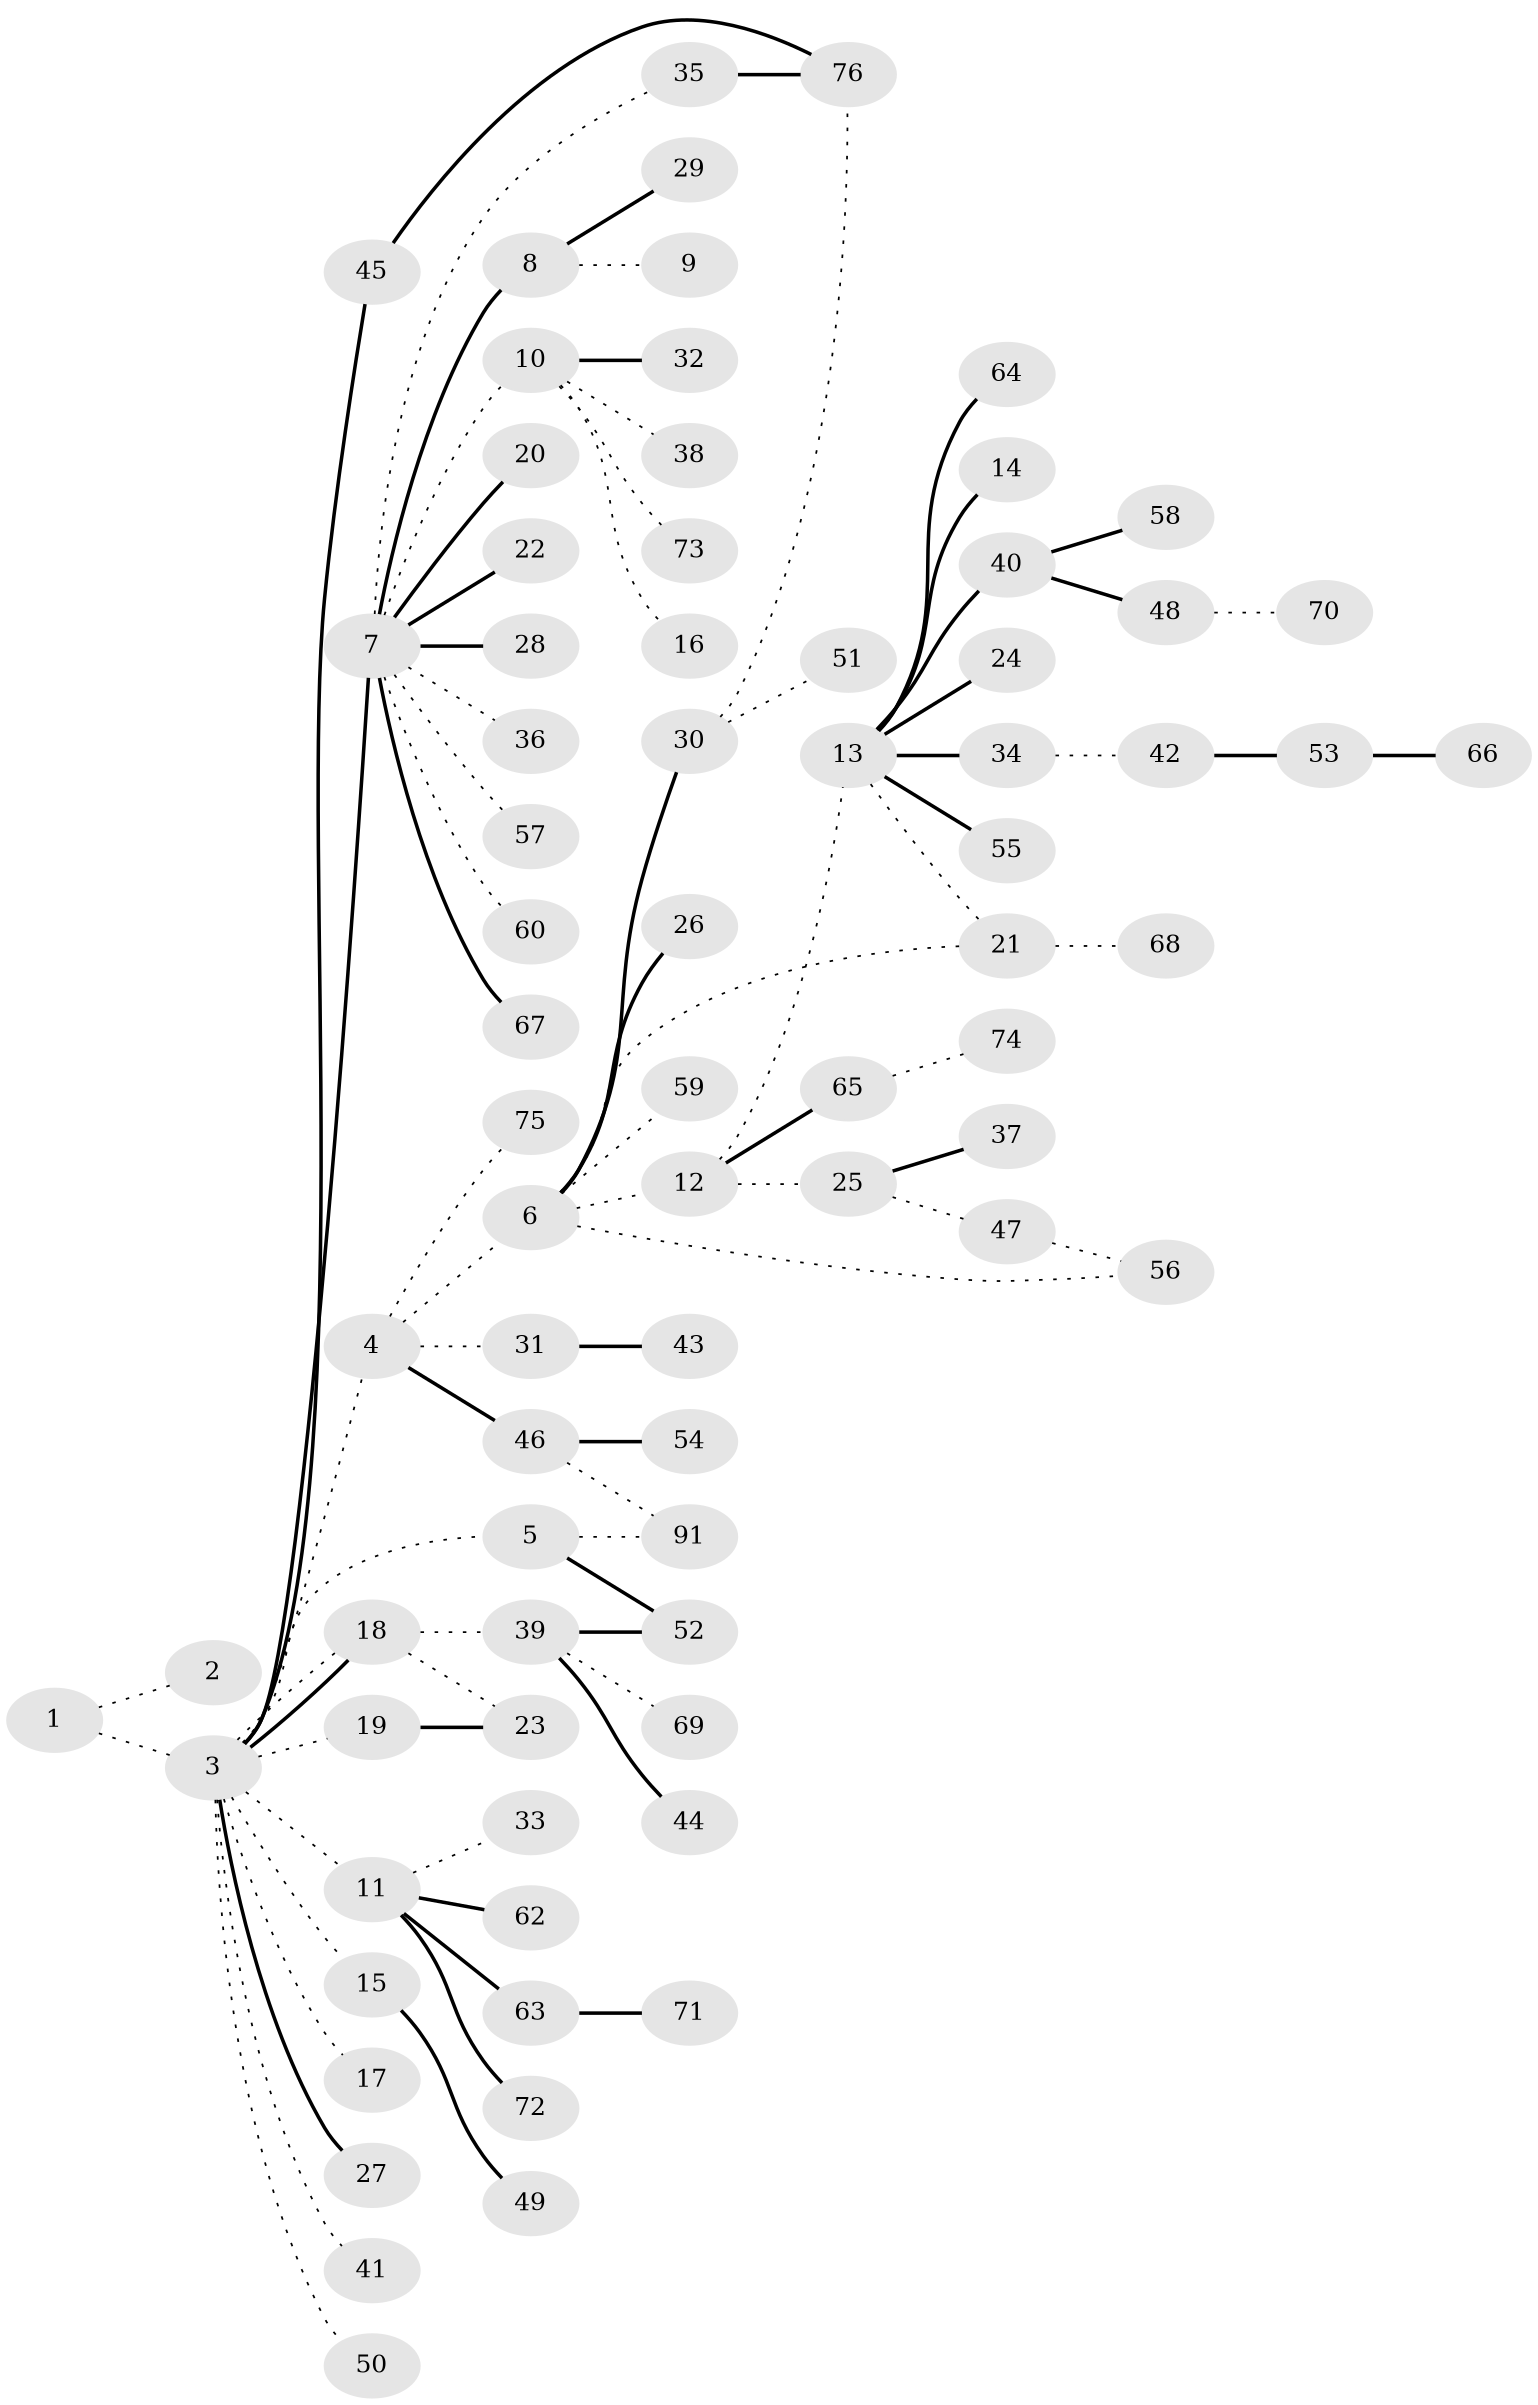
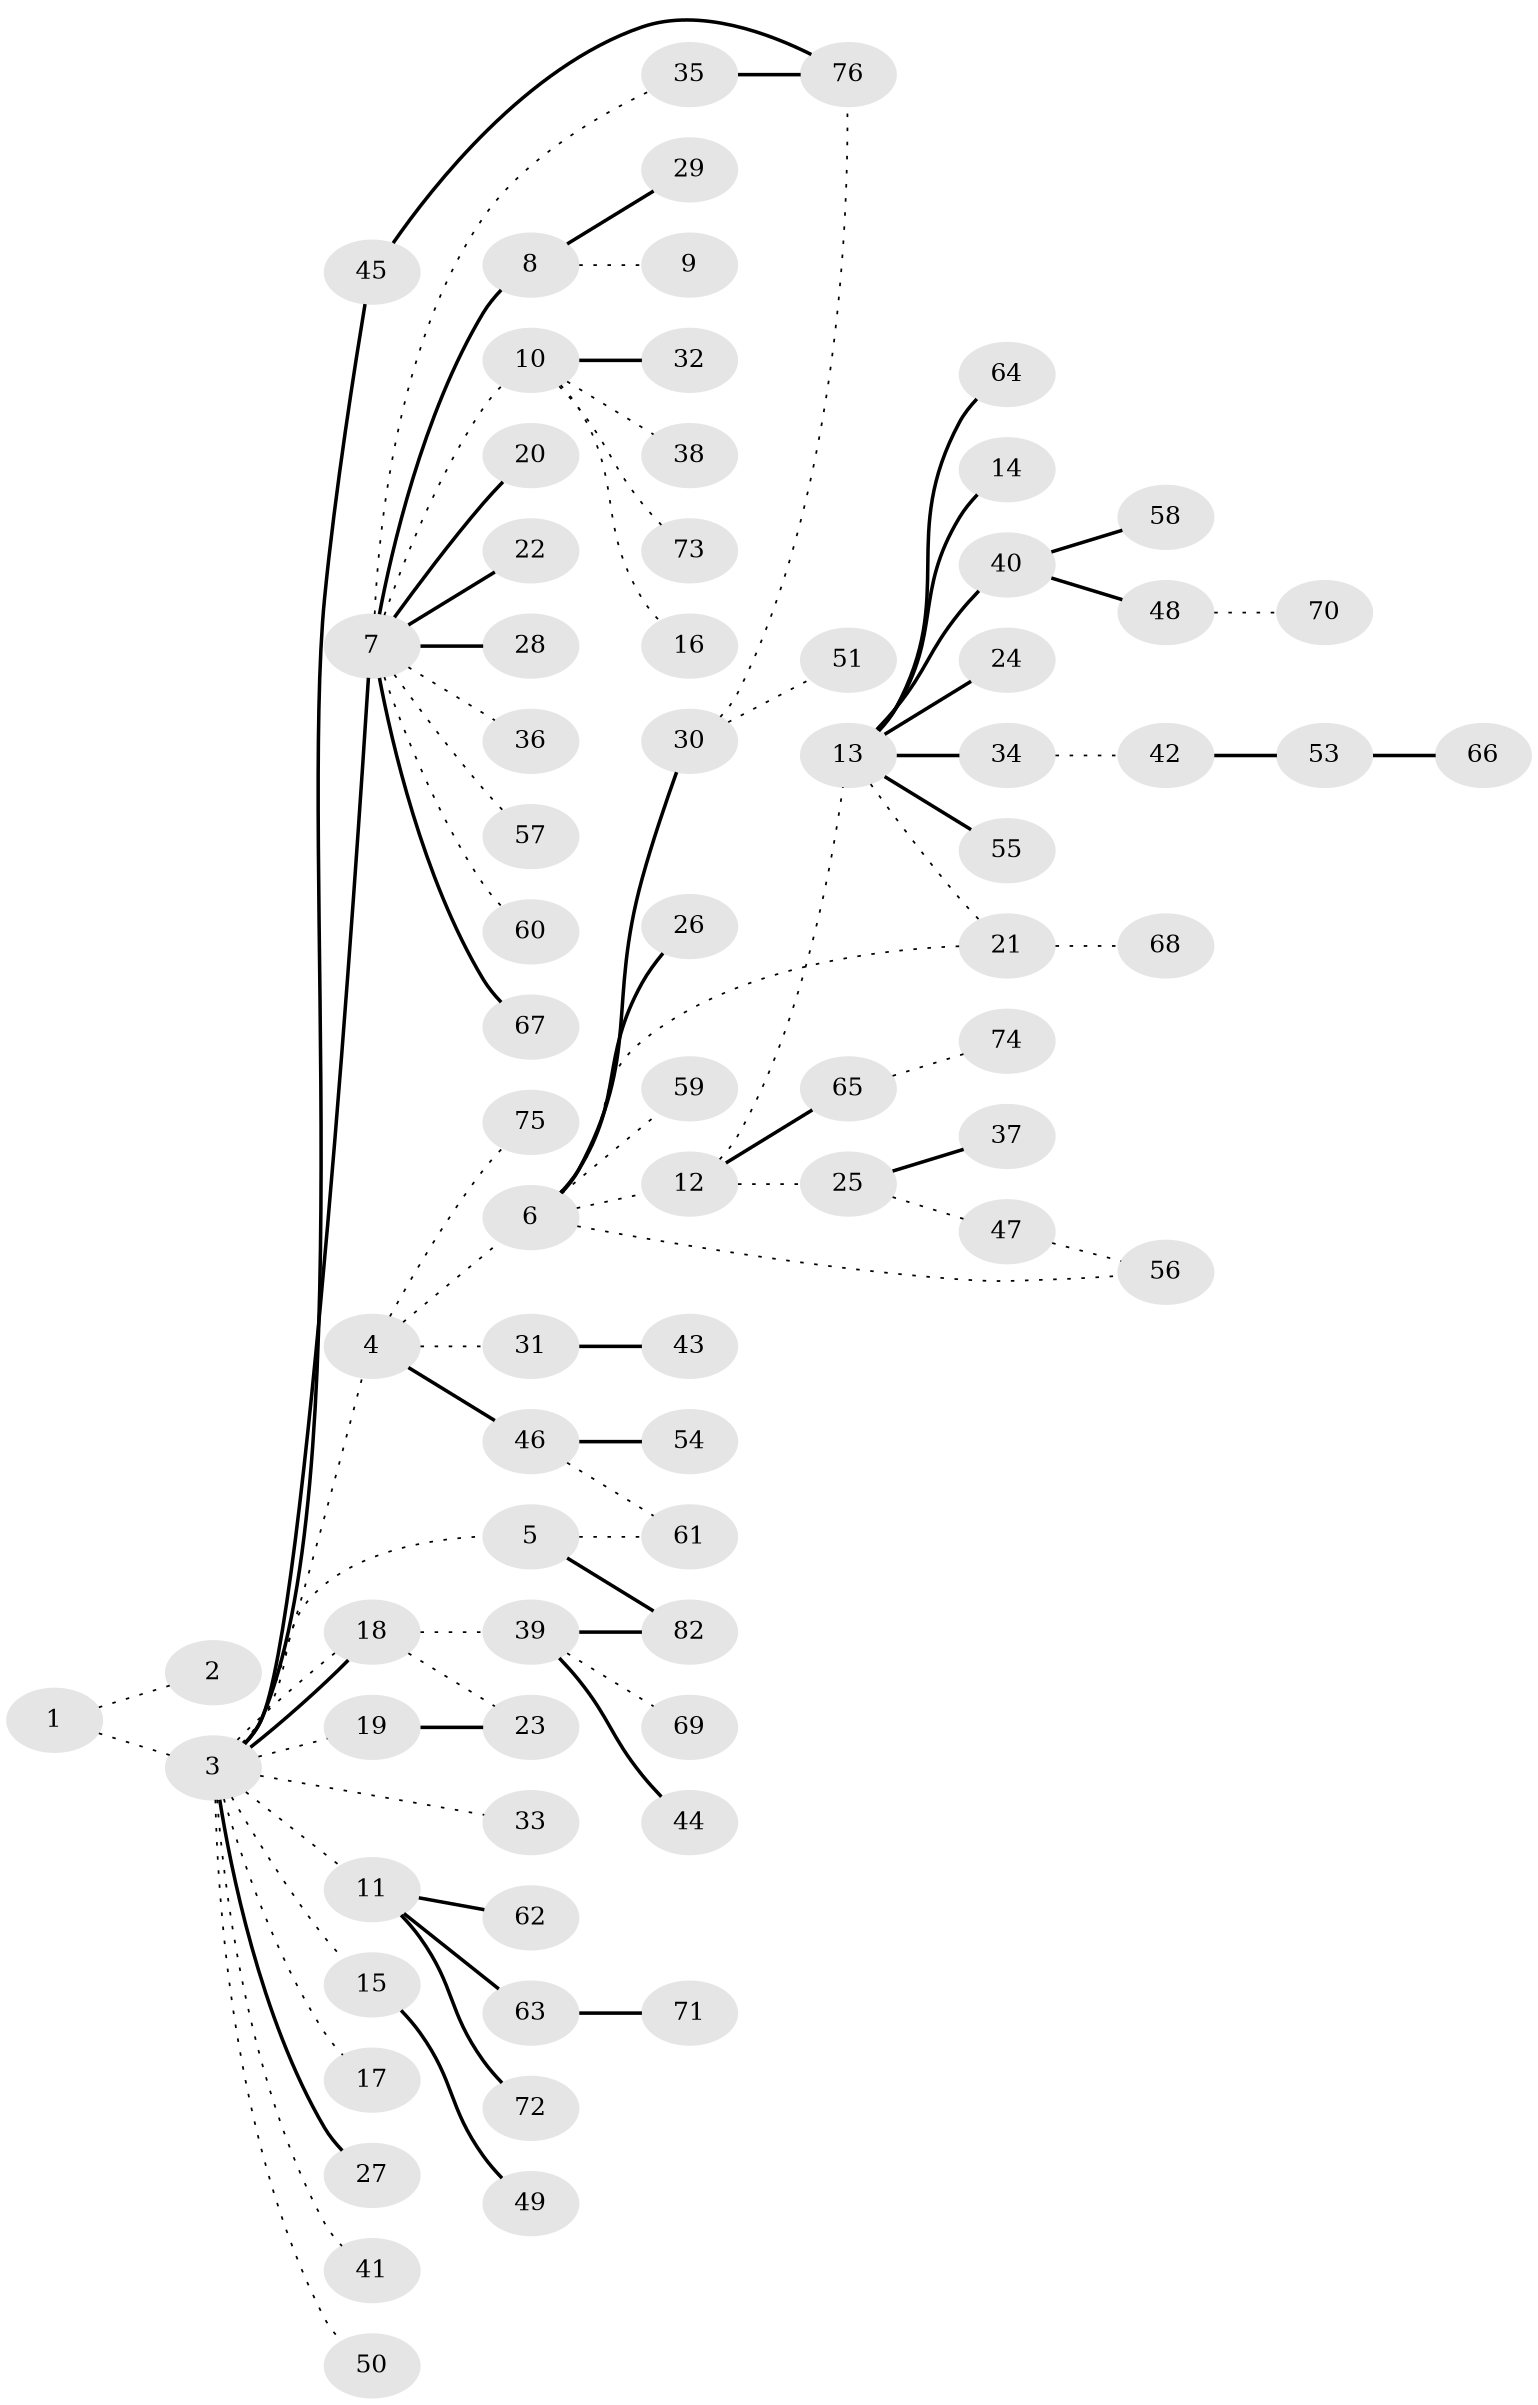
node "91": label "91" -> "61"
node "52": label "52" -> "82"
edge "33" -- "11": now "33" -- "3"
